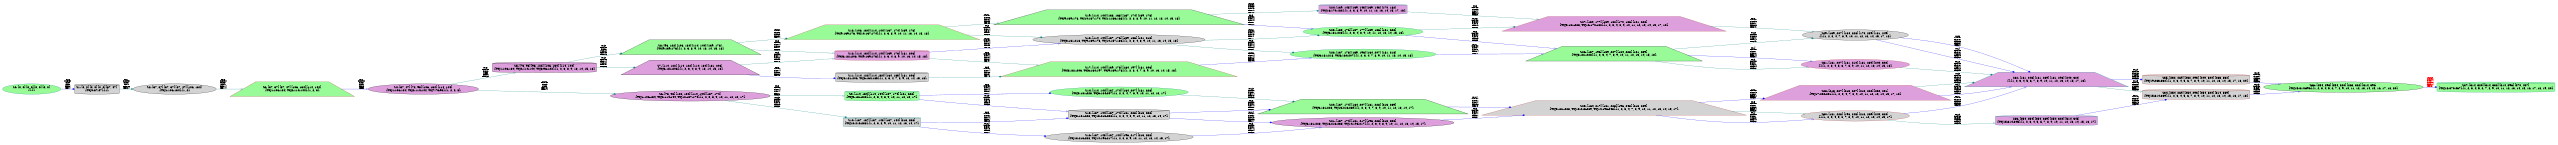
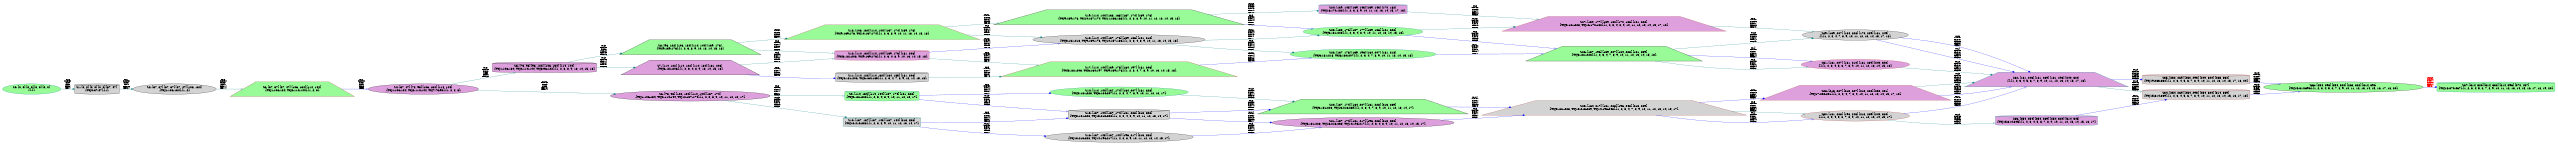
edge "S0: [0, 0] [0, 0] [0, 0] [0, 0] {}{}" -> "S1: [0, 0] [0, 0] [0, 0] [37, 47] {T0J0:37-47}{1}": color blue -> teal
